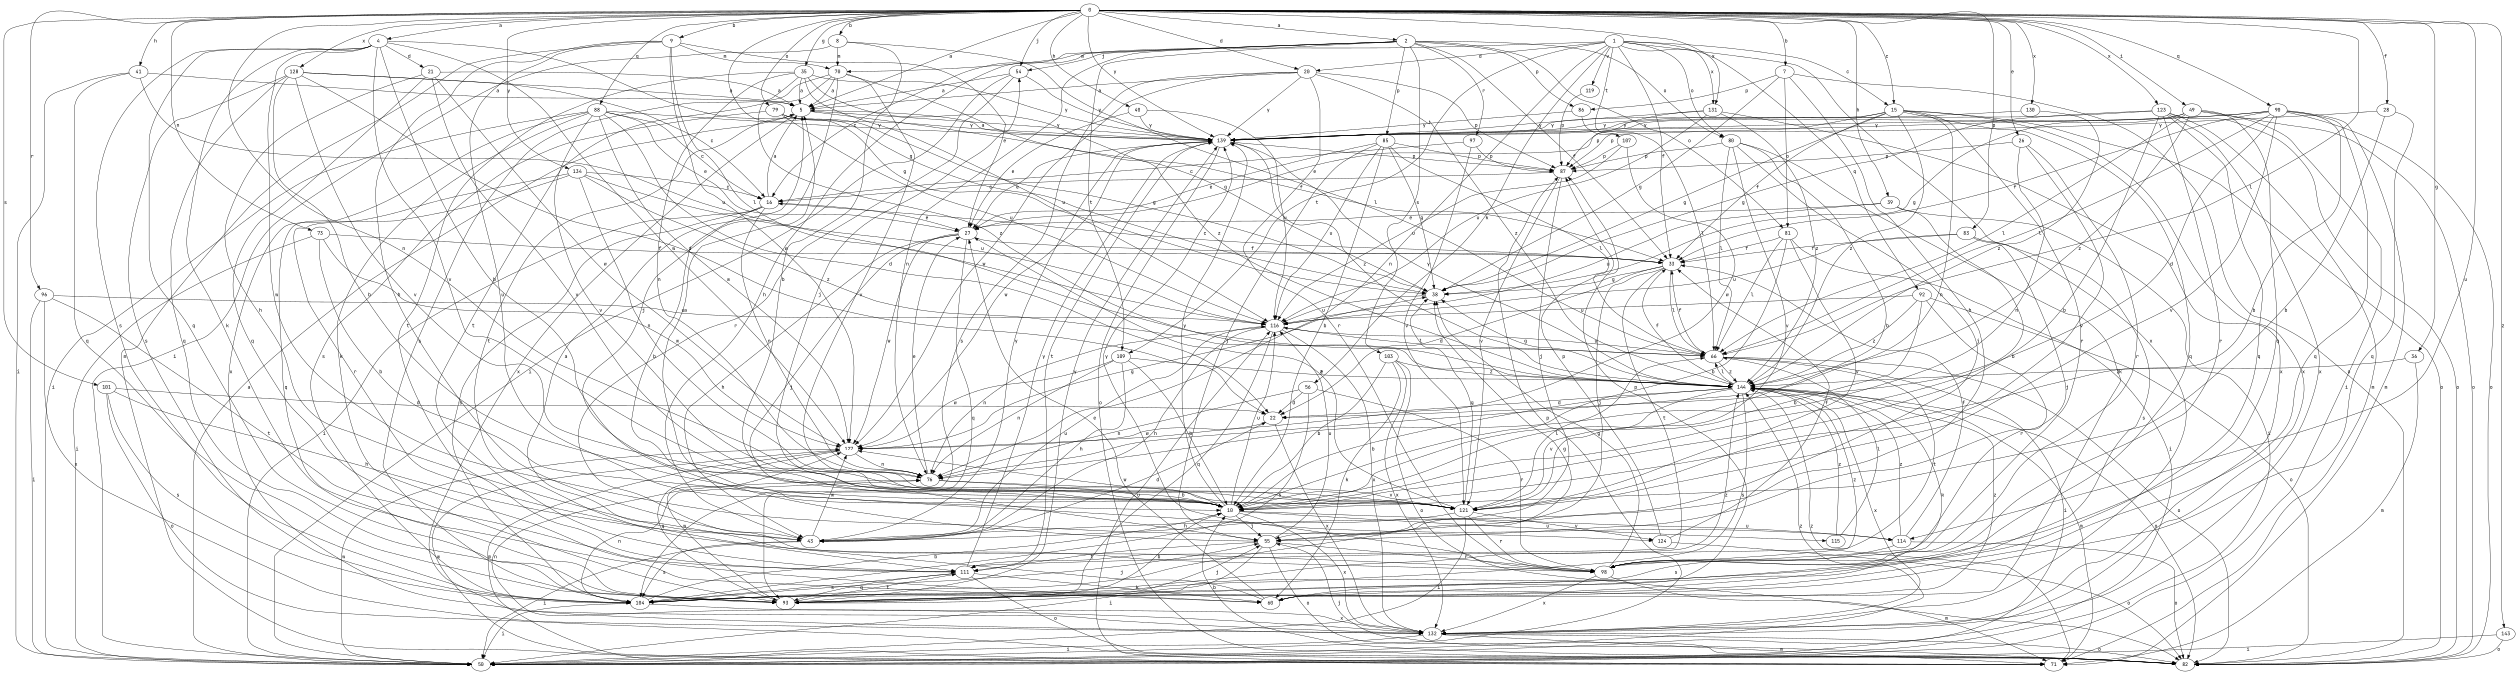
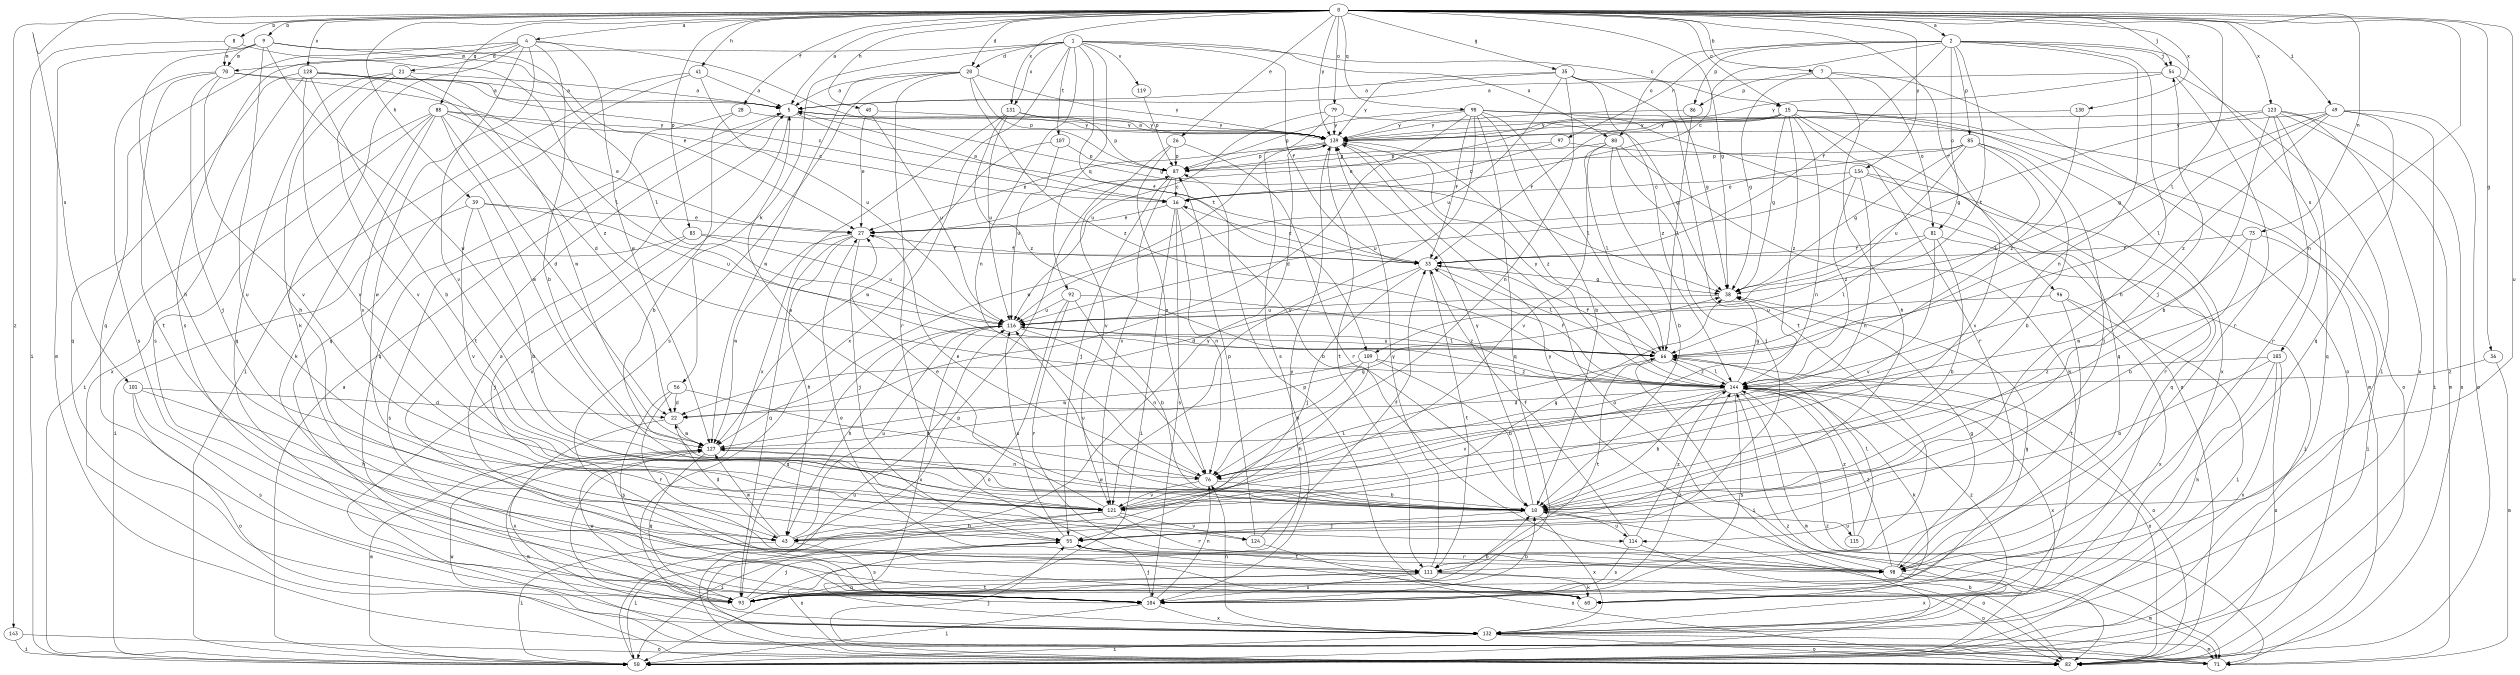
edge "8" -> "10": removed, label "b"
edge "39" -> "121": added, label "v"
